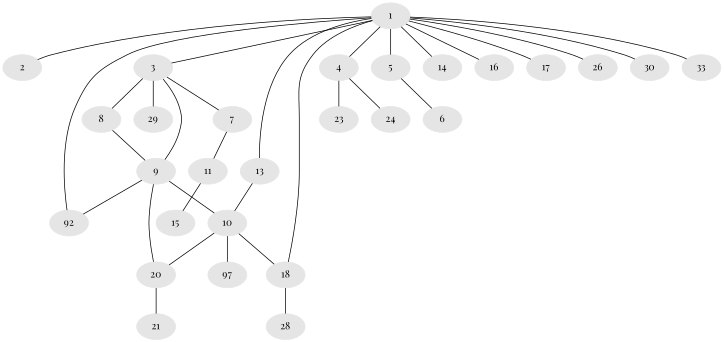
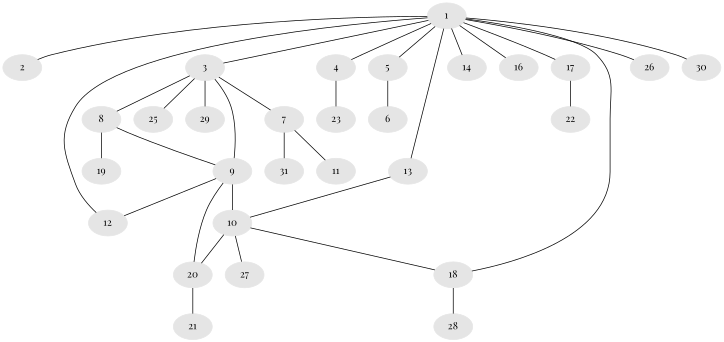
node "33": removed
node "25": added
node "24": removed
node "22": added
node "19": added
node "31": added
node "92": label "92" -> "12"
node "15": removed
node "97": label "97" -> "27"
